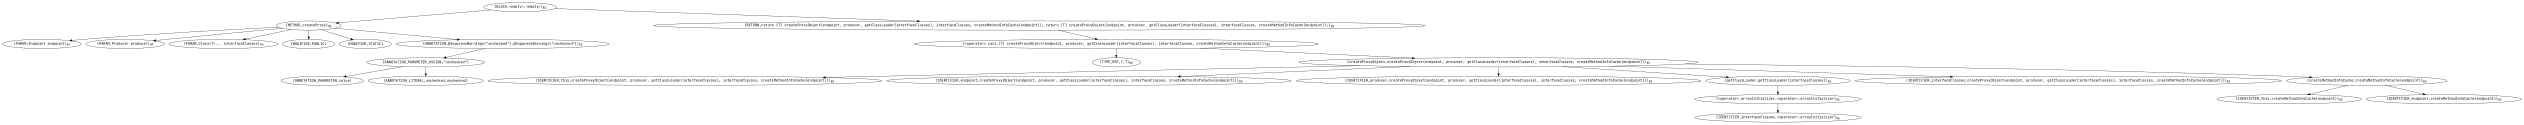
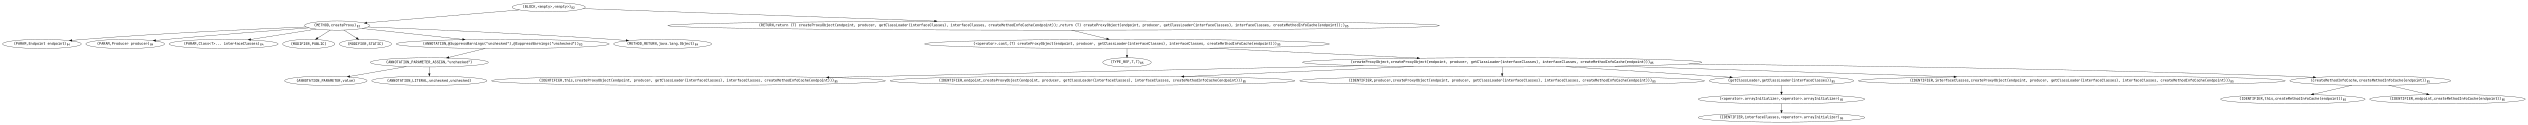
node "(METHOD_RETURN,java.lang.Object)": added
